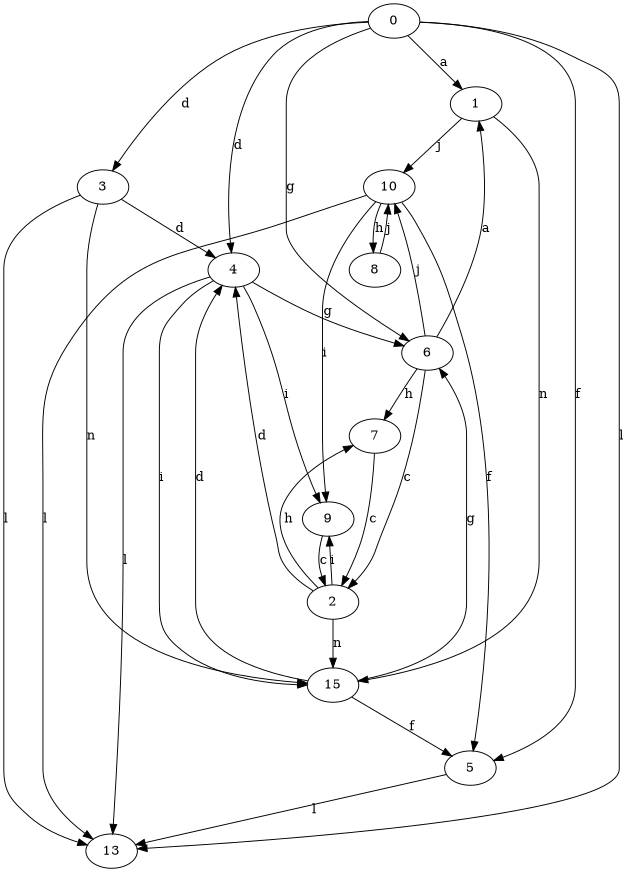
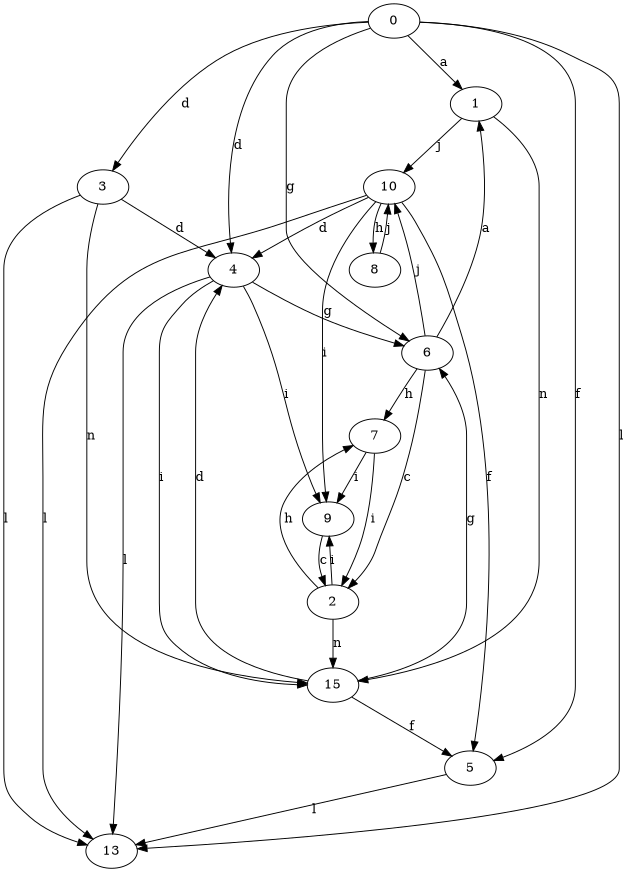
edge "2" -> "4": now "10" -> "4"
edge "7" -> "9": added, label "i"
edge "7" -> "2": label "c" -> "i"
